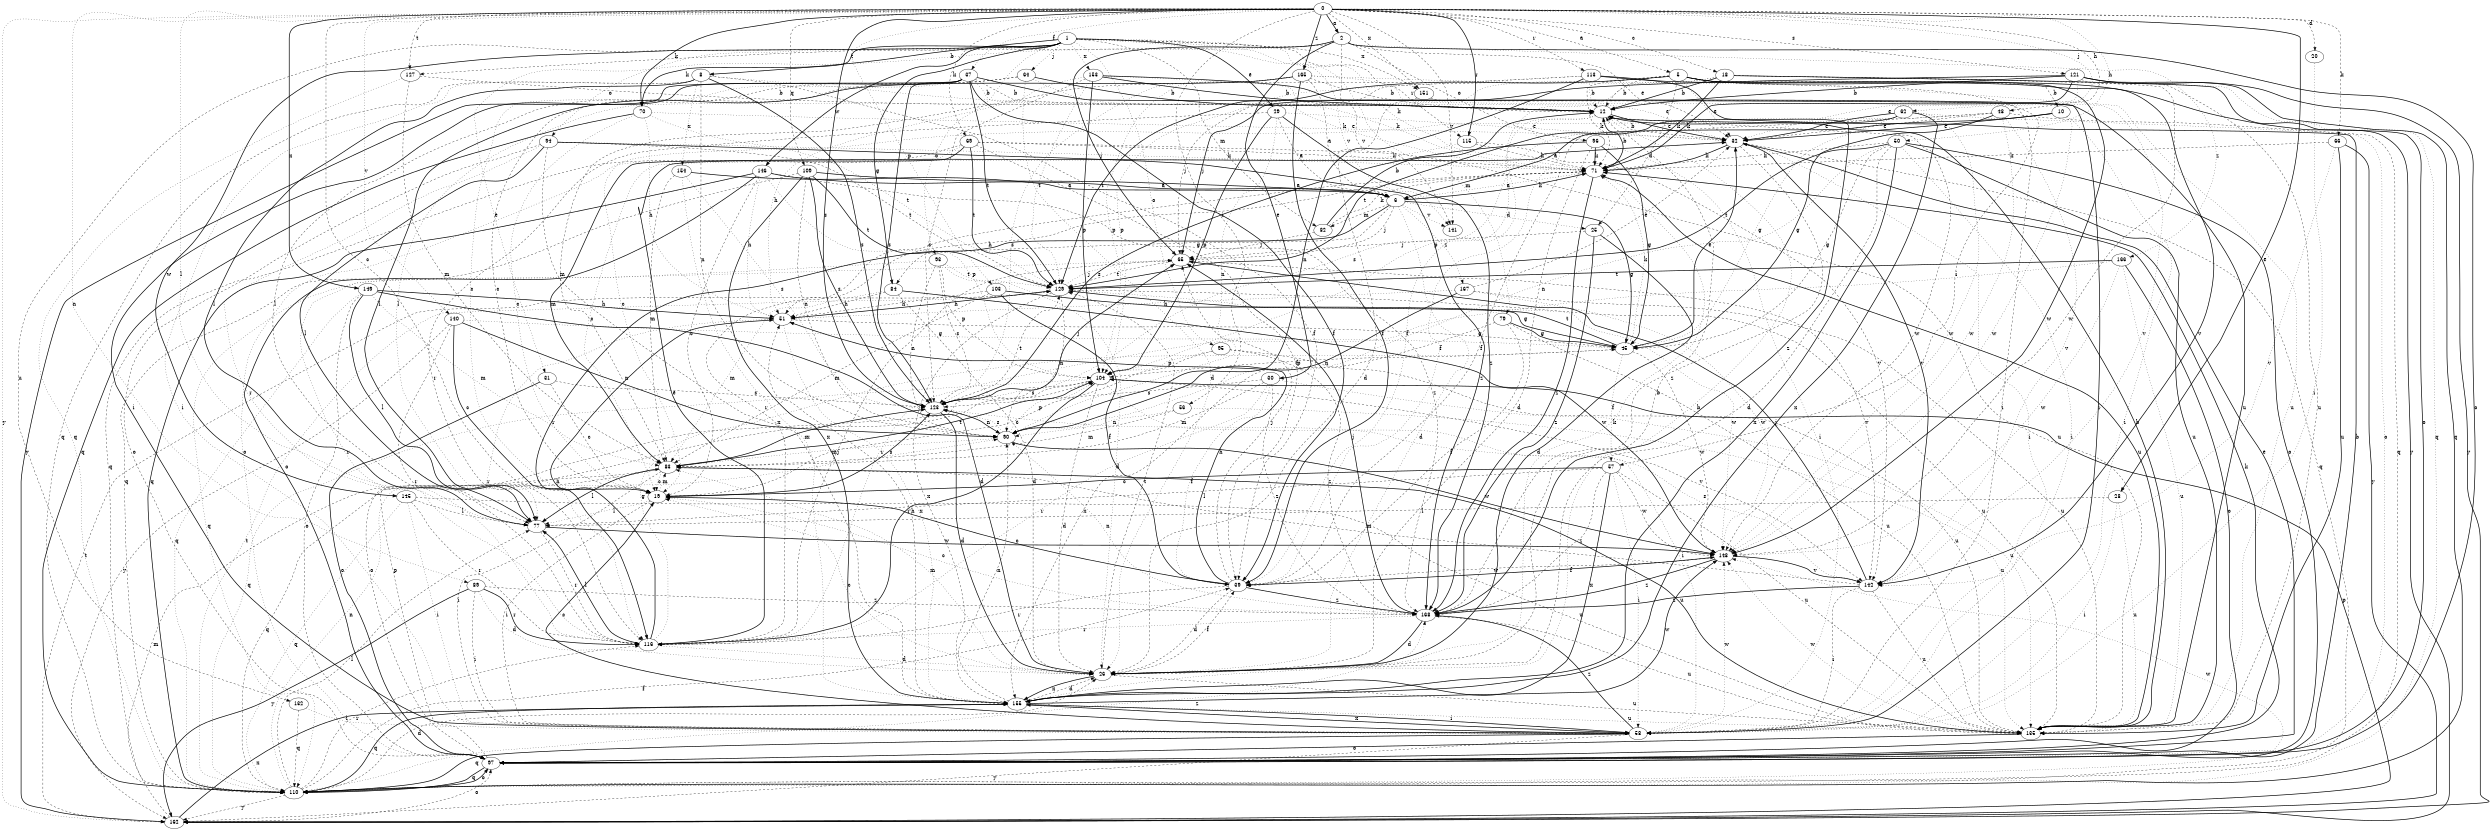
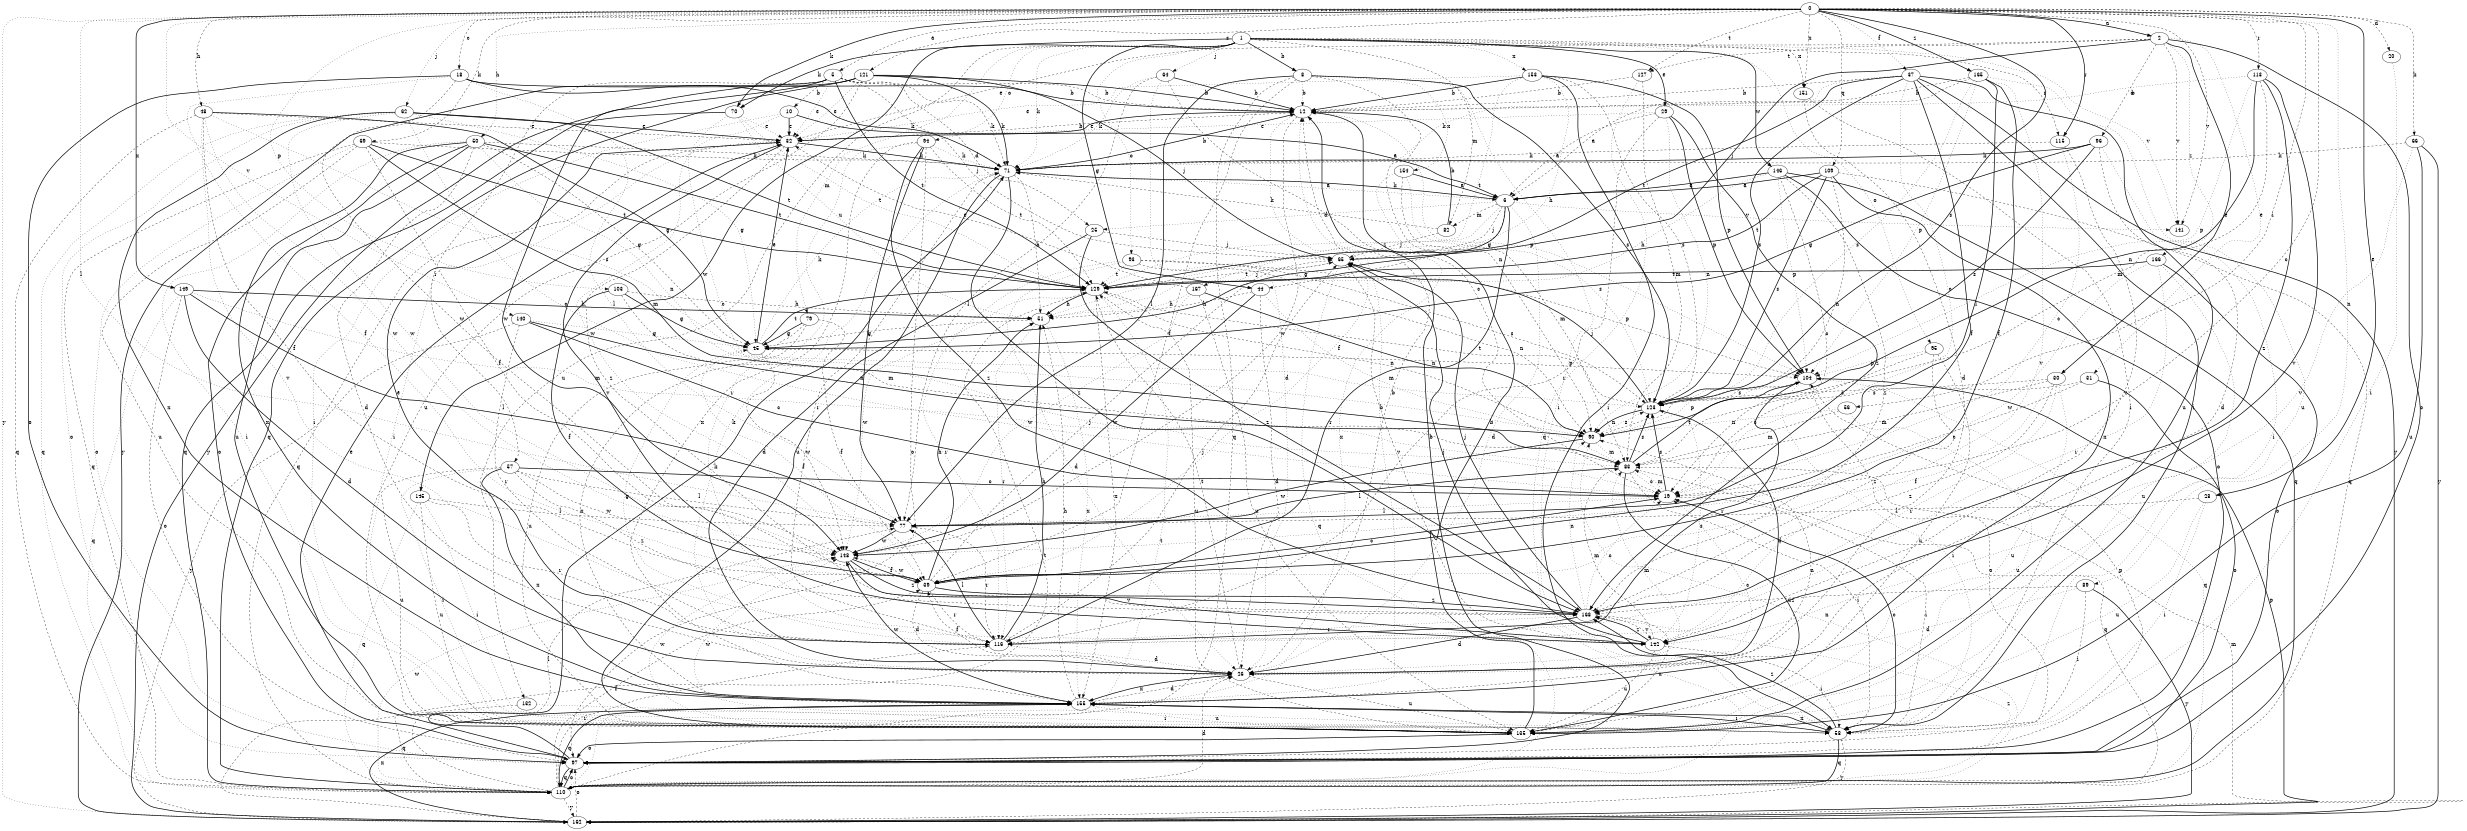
edge "70" -> "51": label "h" -> "u"
node "84": label "84" -> "44"
edge "45" -> "57": now "45" -> "39"
edge "104" -> "142": now "168" -> "142"
edge "104" -> "26": removed, label "d"
edge "89" -> "116": removed, label "r"
edge "18" -> "110": now "62" -> "110"
